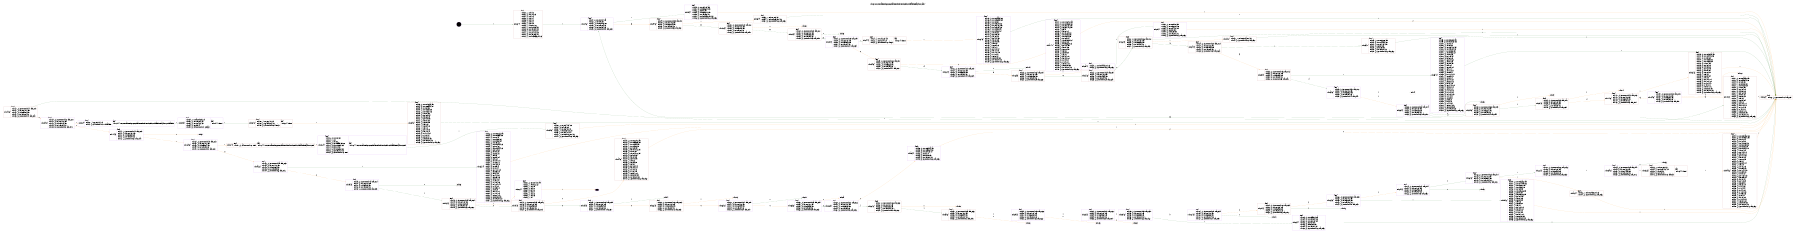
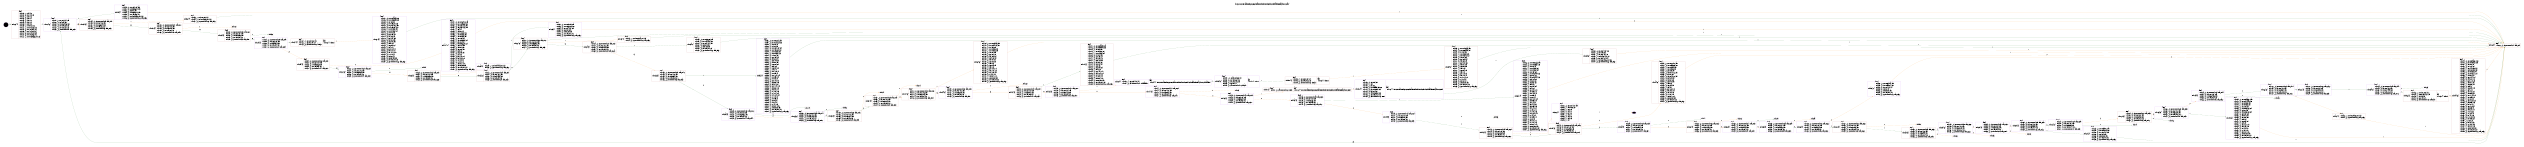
edge "0x401429 [25]" -> "0x4017f1 [83]": now "0x401429 [25]" -> "0x401442 [25]"
